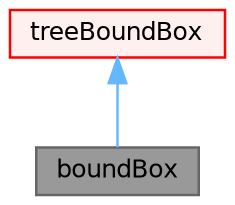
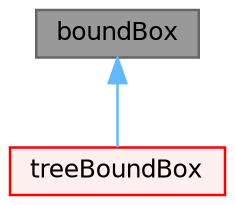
edge "boundBox" -> "treeBoundBox": reversed
